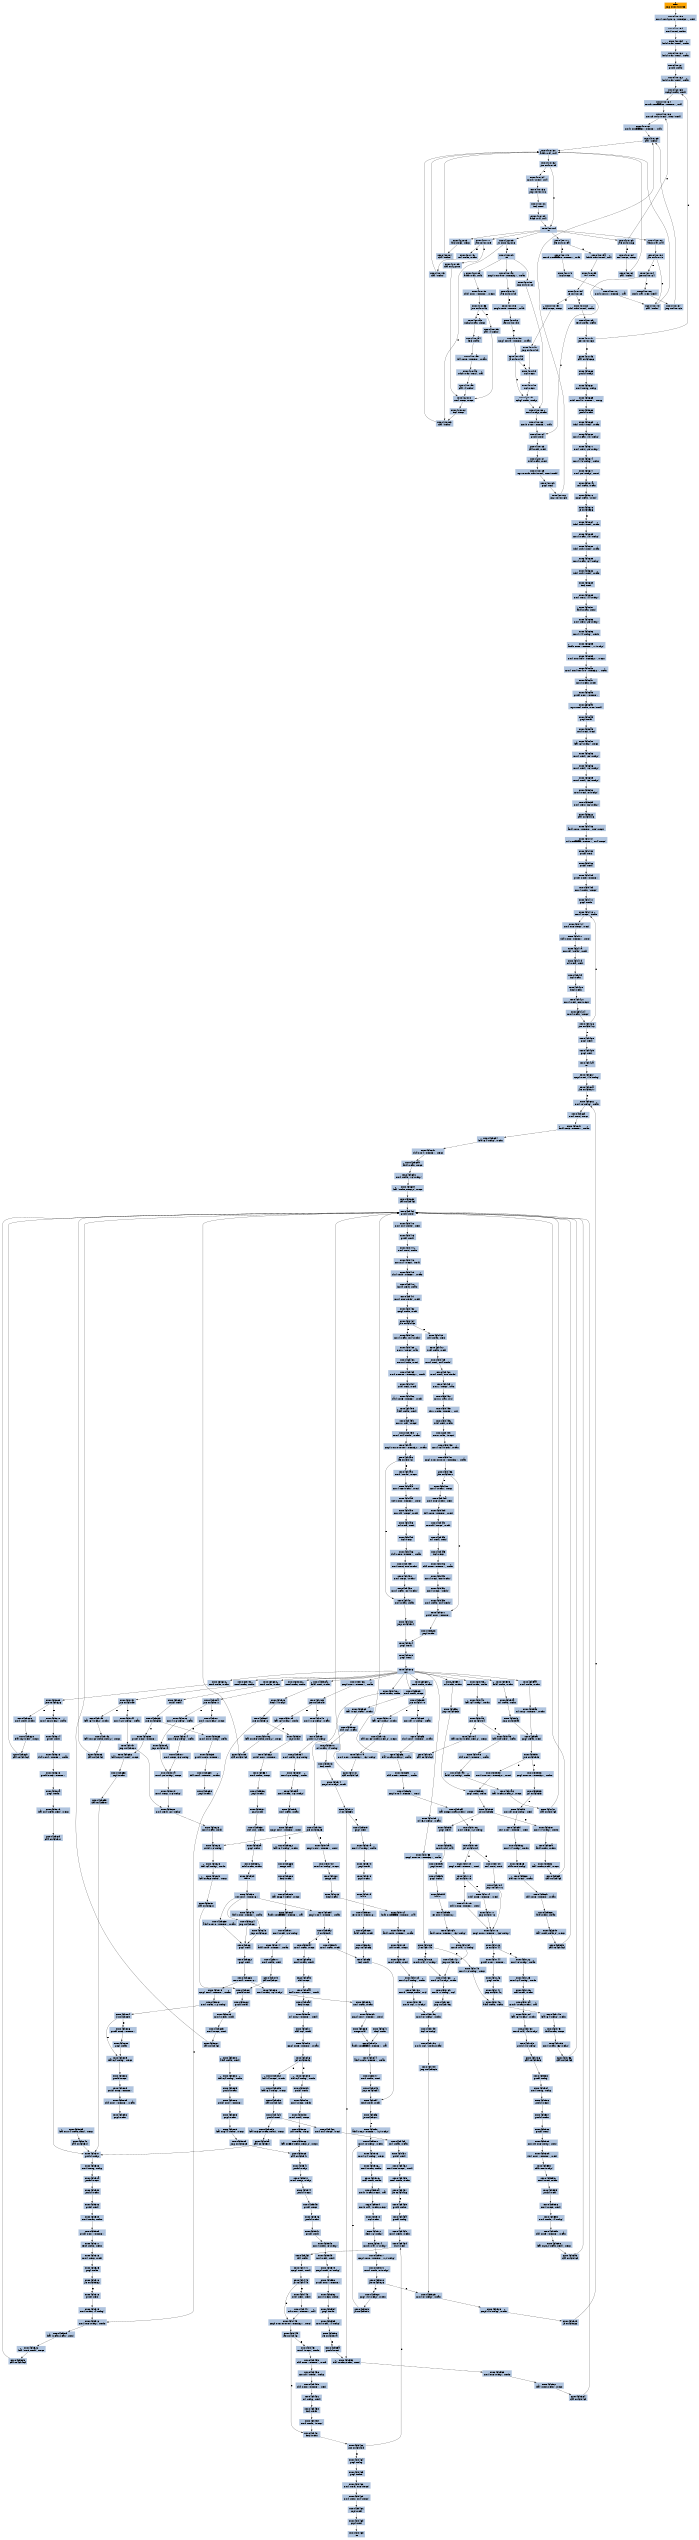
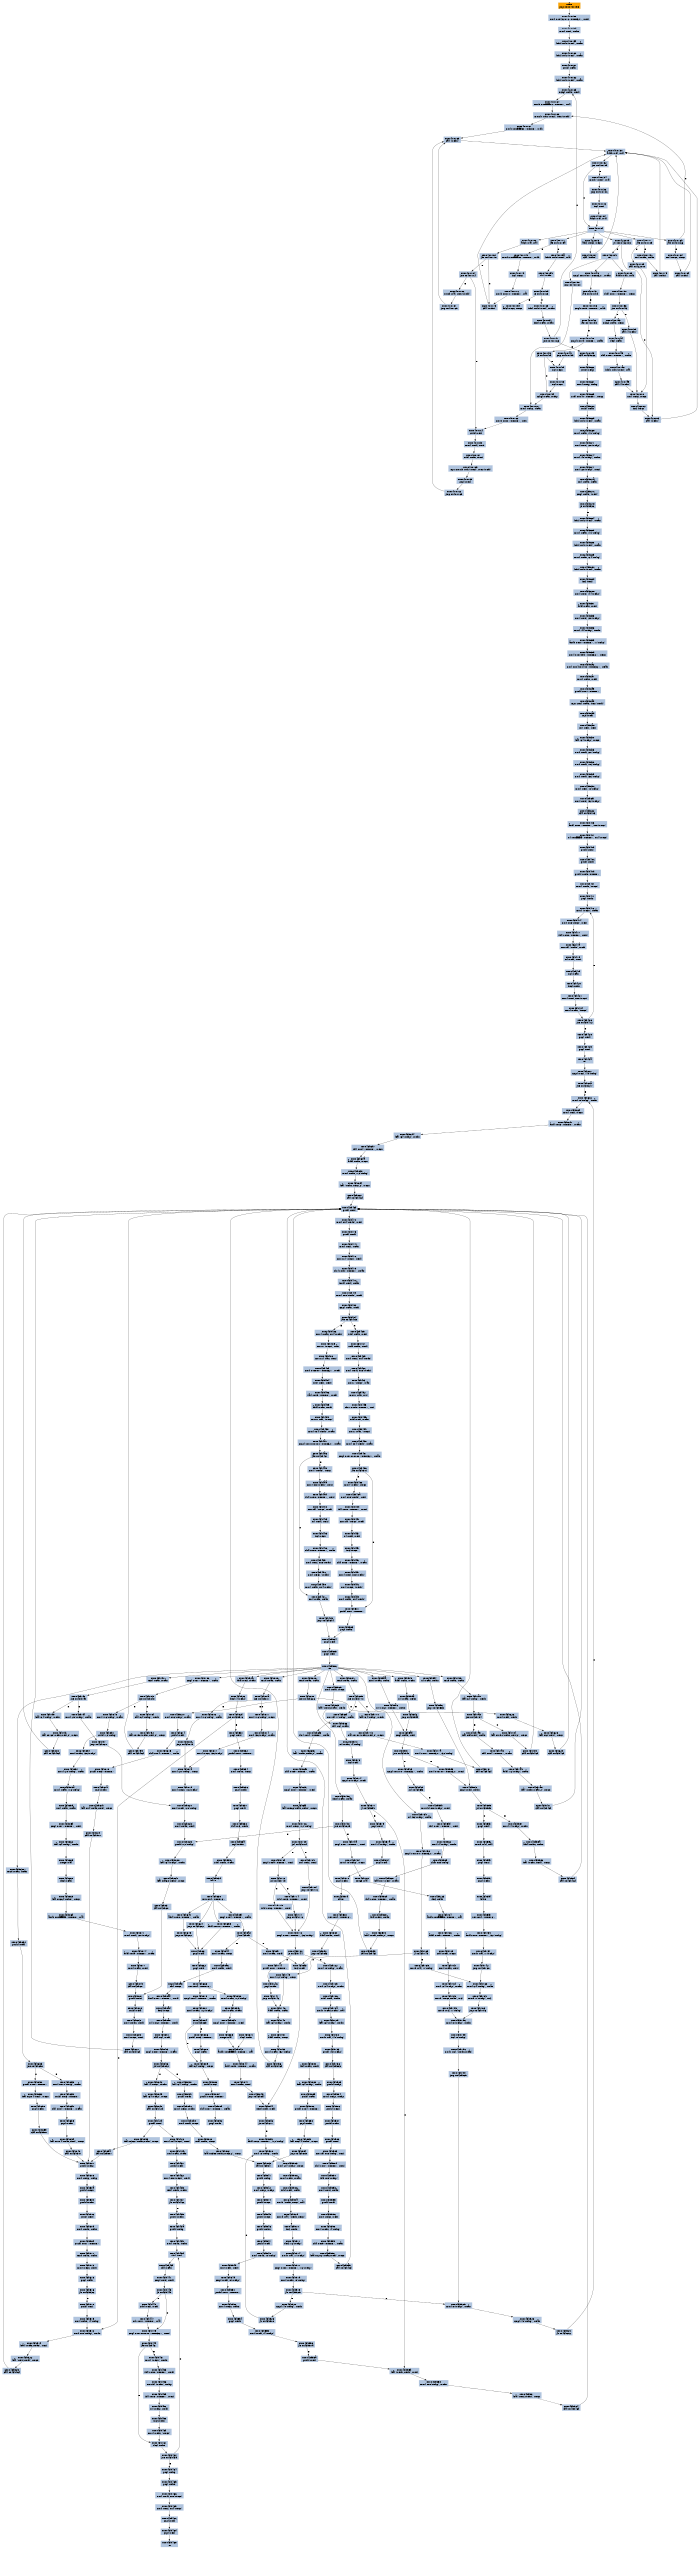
edge "0x0040019f adcl %ecx, %ecx" -> "0x004001a1 jmp 0x4001bd": removed
node "0x004001c5 call %edi, %esi": label "0x004001c5 call %edi, %esi" -> "0x004001c5 movl %edi, %esi"
edge "0x0043b63e popl %edx" -> "0x0043b63f leal 0x104(%eax,%esi), %ecx": added
